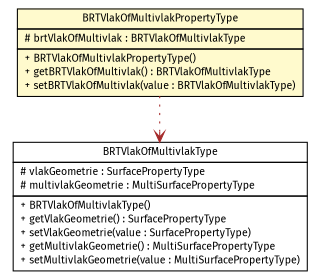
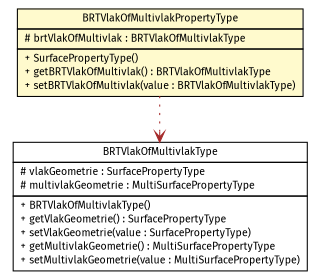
node "BRTVlakOfMultivlakPropertyType": text "+ BRTVlakOfMultivlakPropertyType()" -> "+ SurfacePropertyType()"
